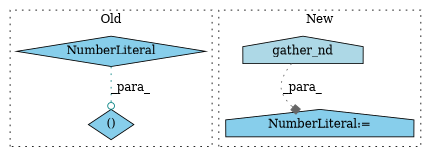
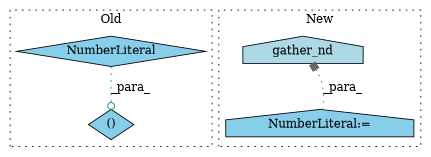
edge "gather_nd" -> "NumberLiteral:=": reversed
